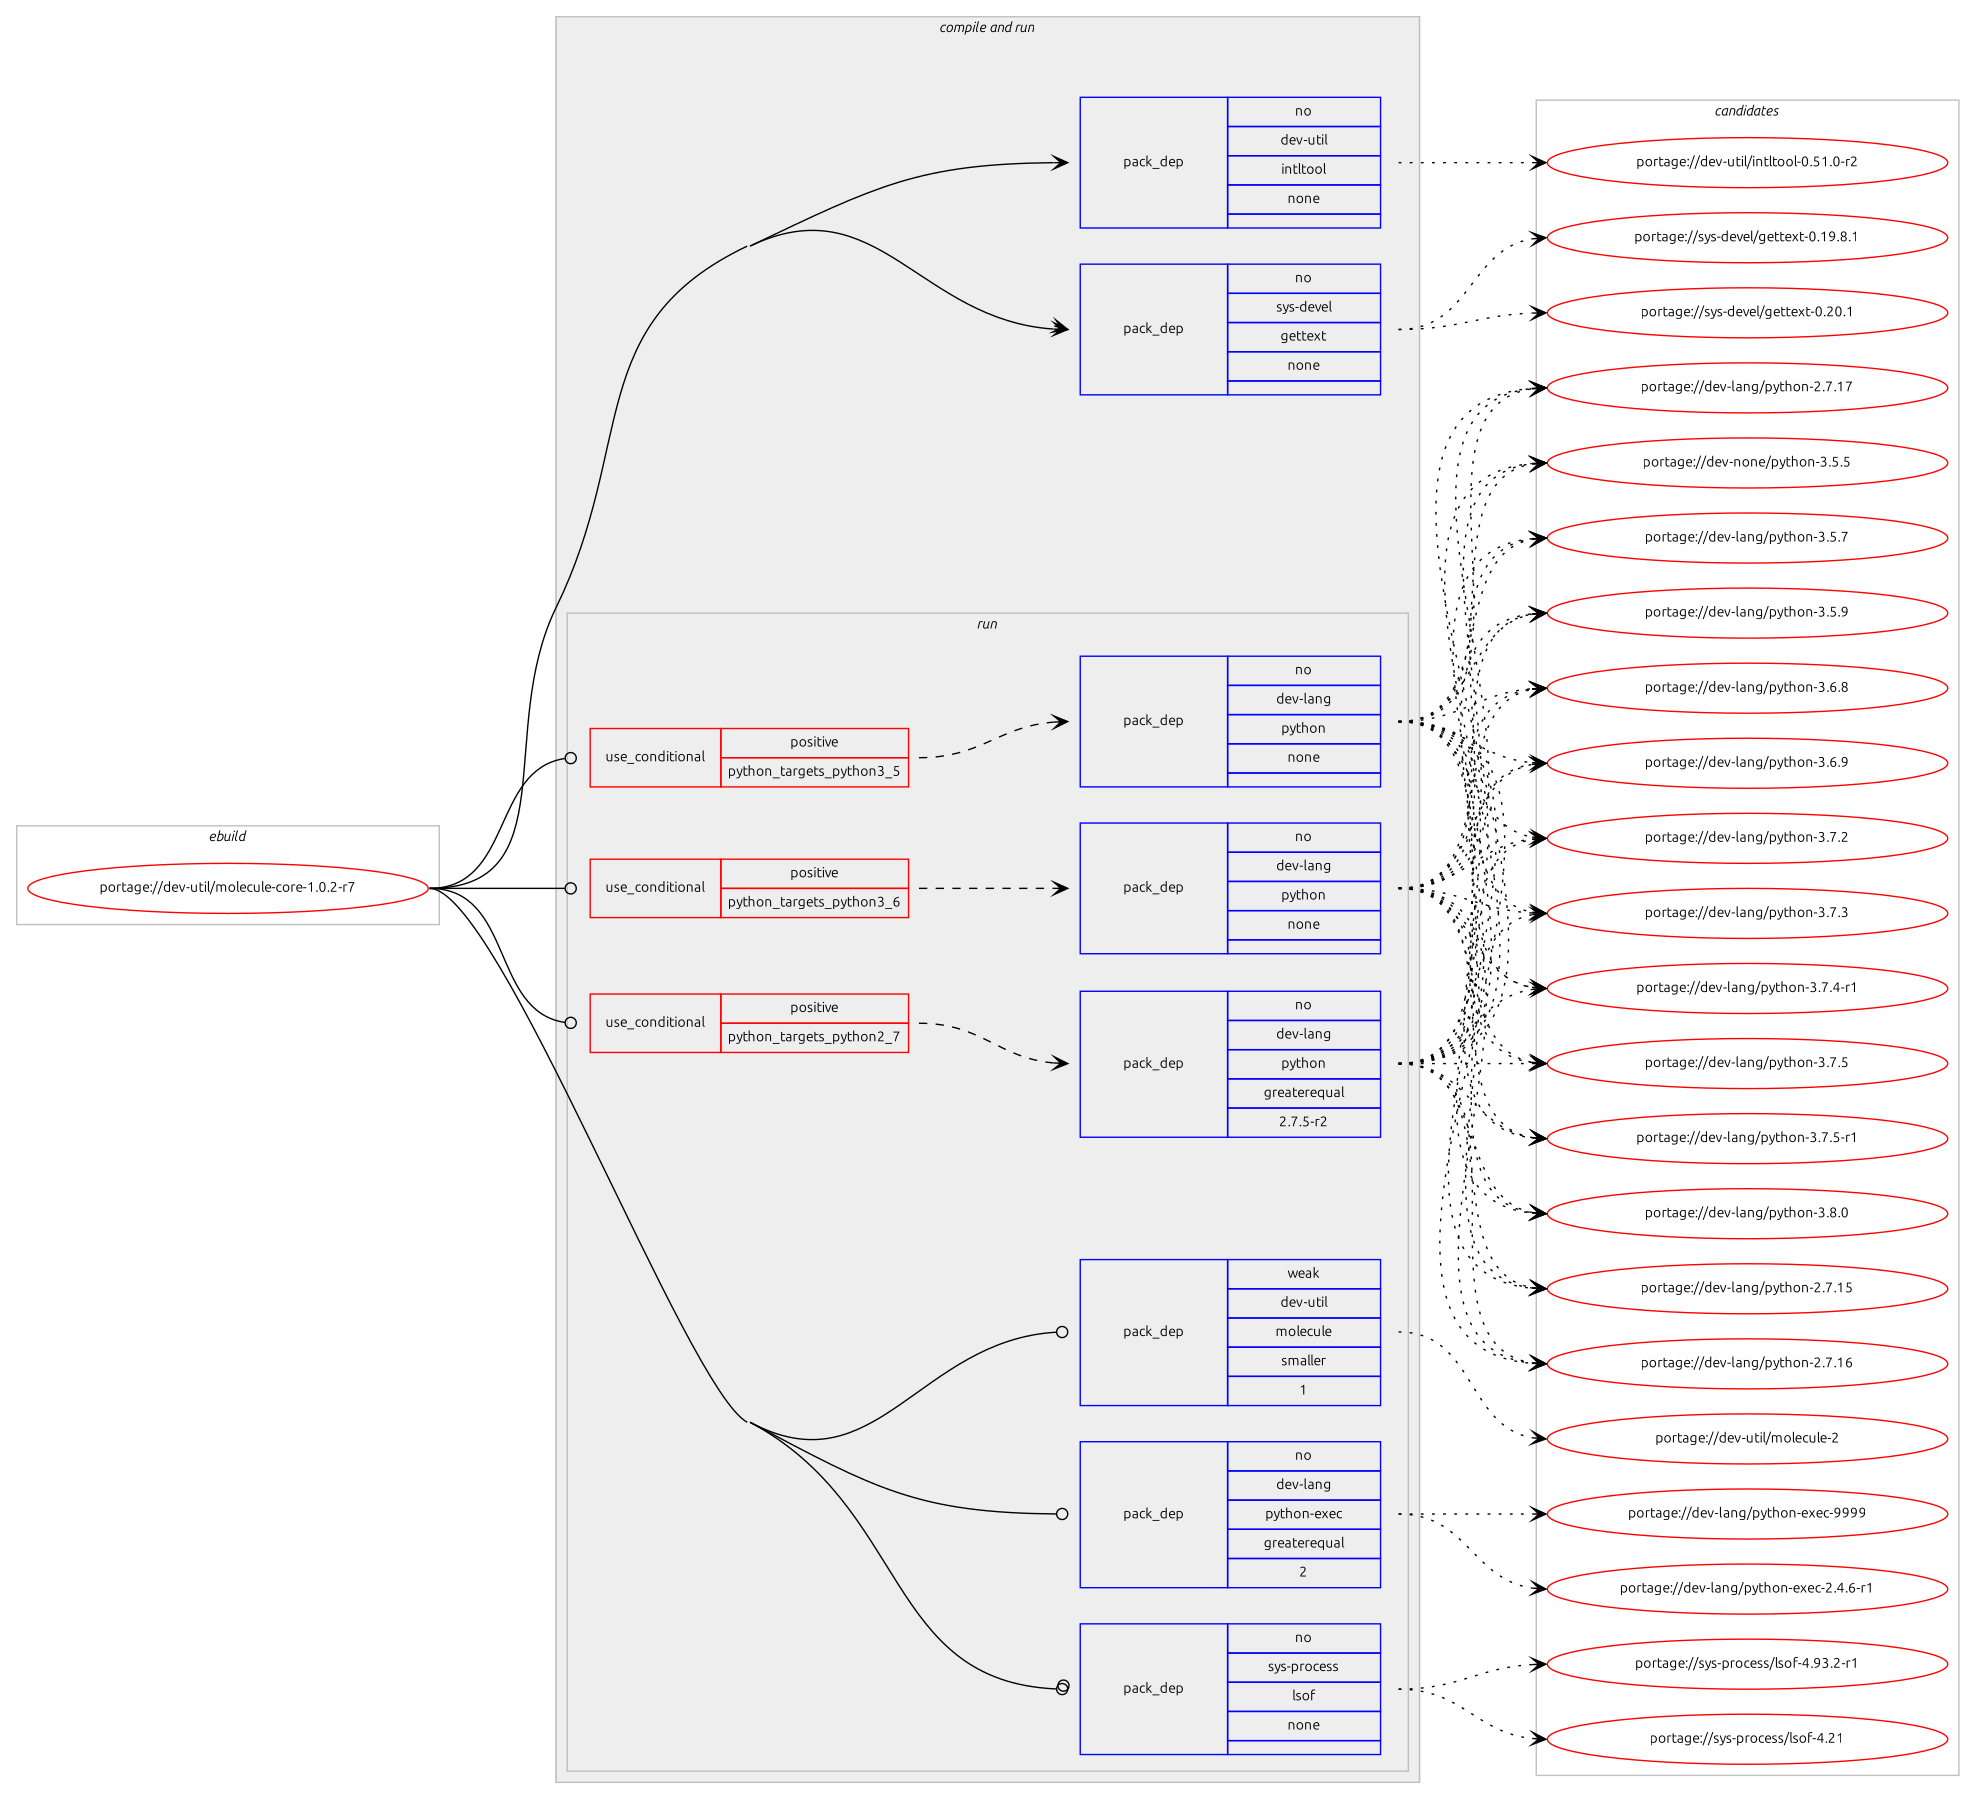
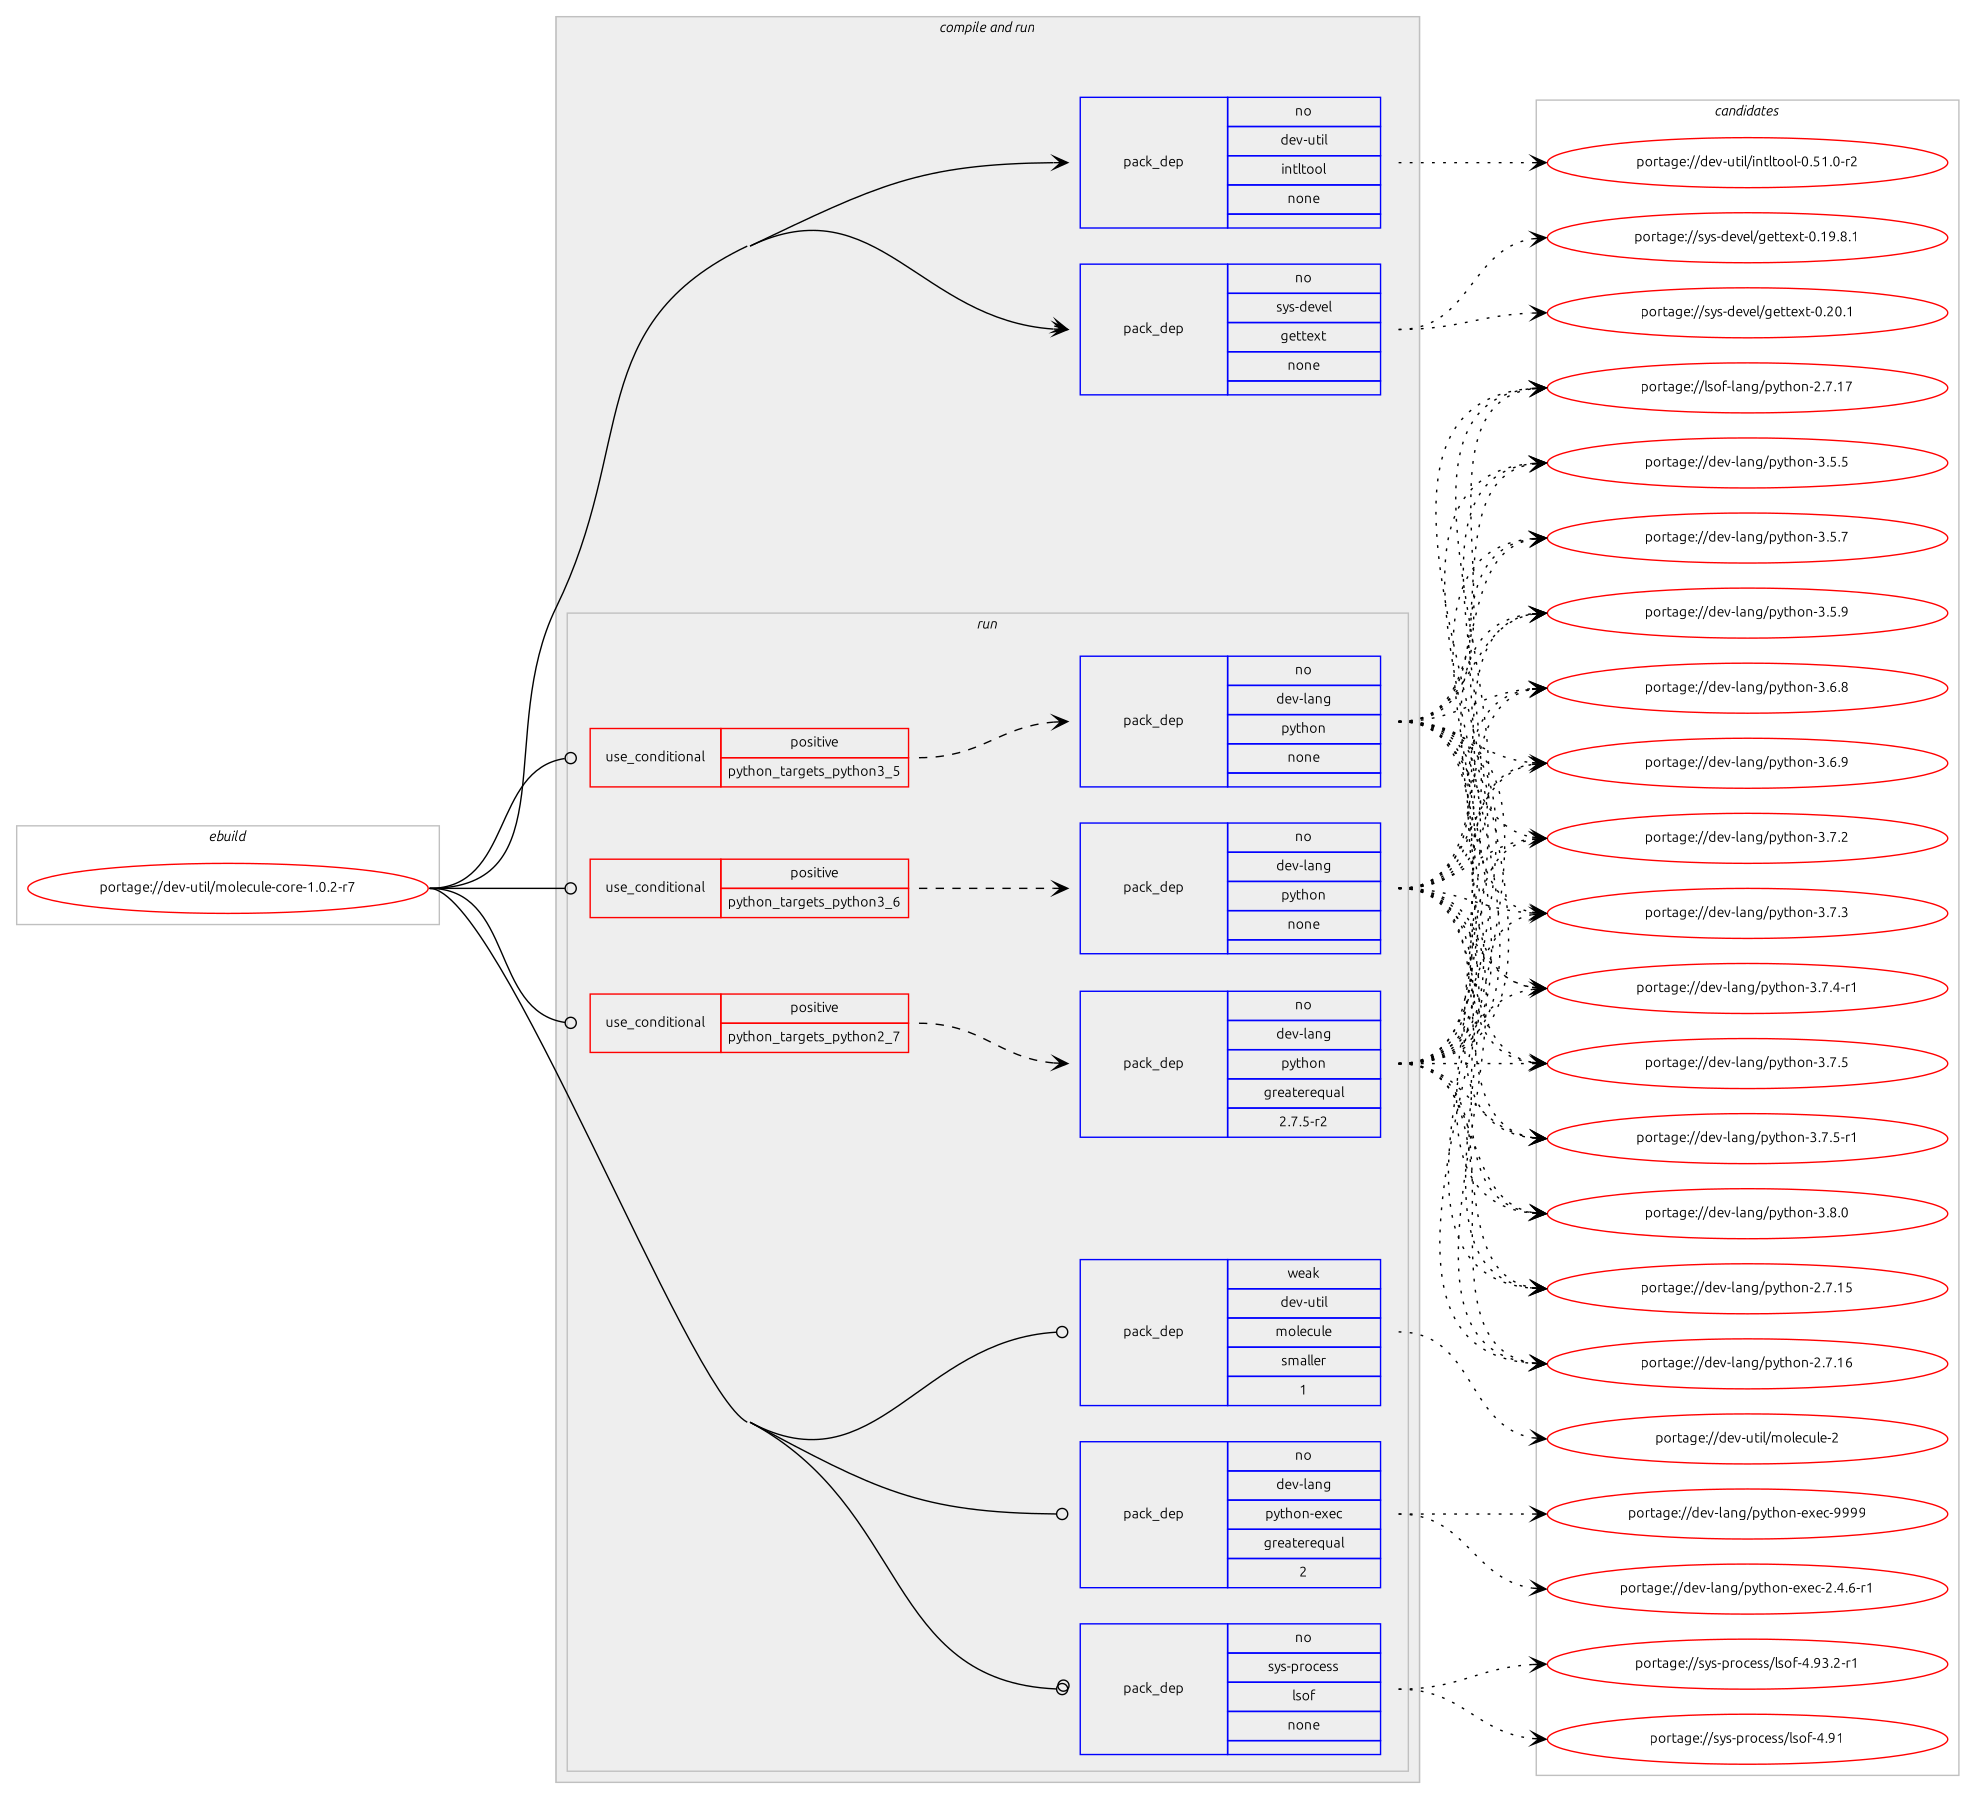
node "portage://dev-lang/python-2.7.17": label "portage://dev-lang/python-2.7.17" -> "portage://lsof-lang/python-2.7.17"
node "portage://dev-none/python-3.5.5": label "portage://dev-none/python-3.5.5" -> "portage://dev-lang/python-3.5.5"
node "portage://sys-process/lsof-4.21": label "portage://sys-process/lsof-4.21" -> "portage://sys-process/lsof-4.91"
